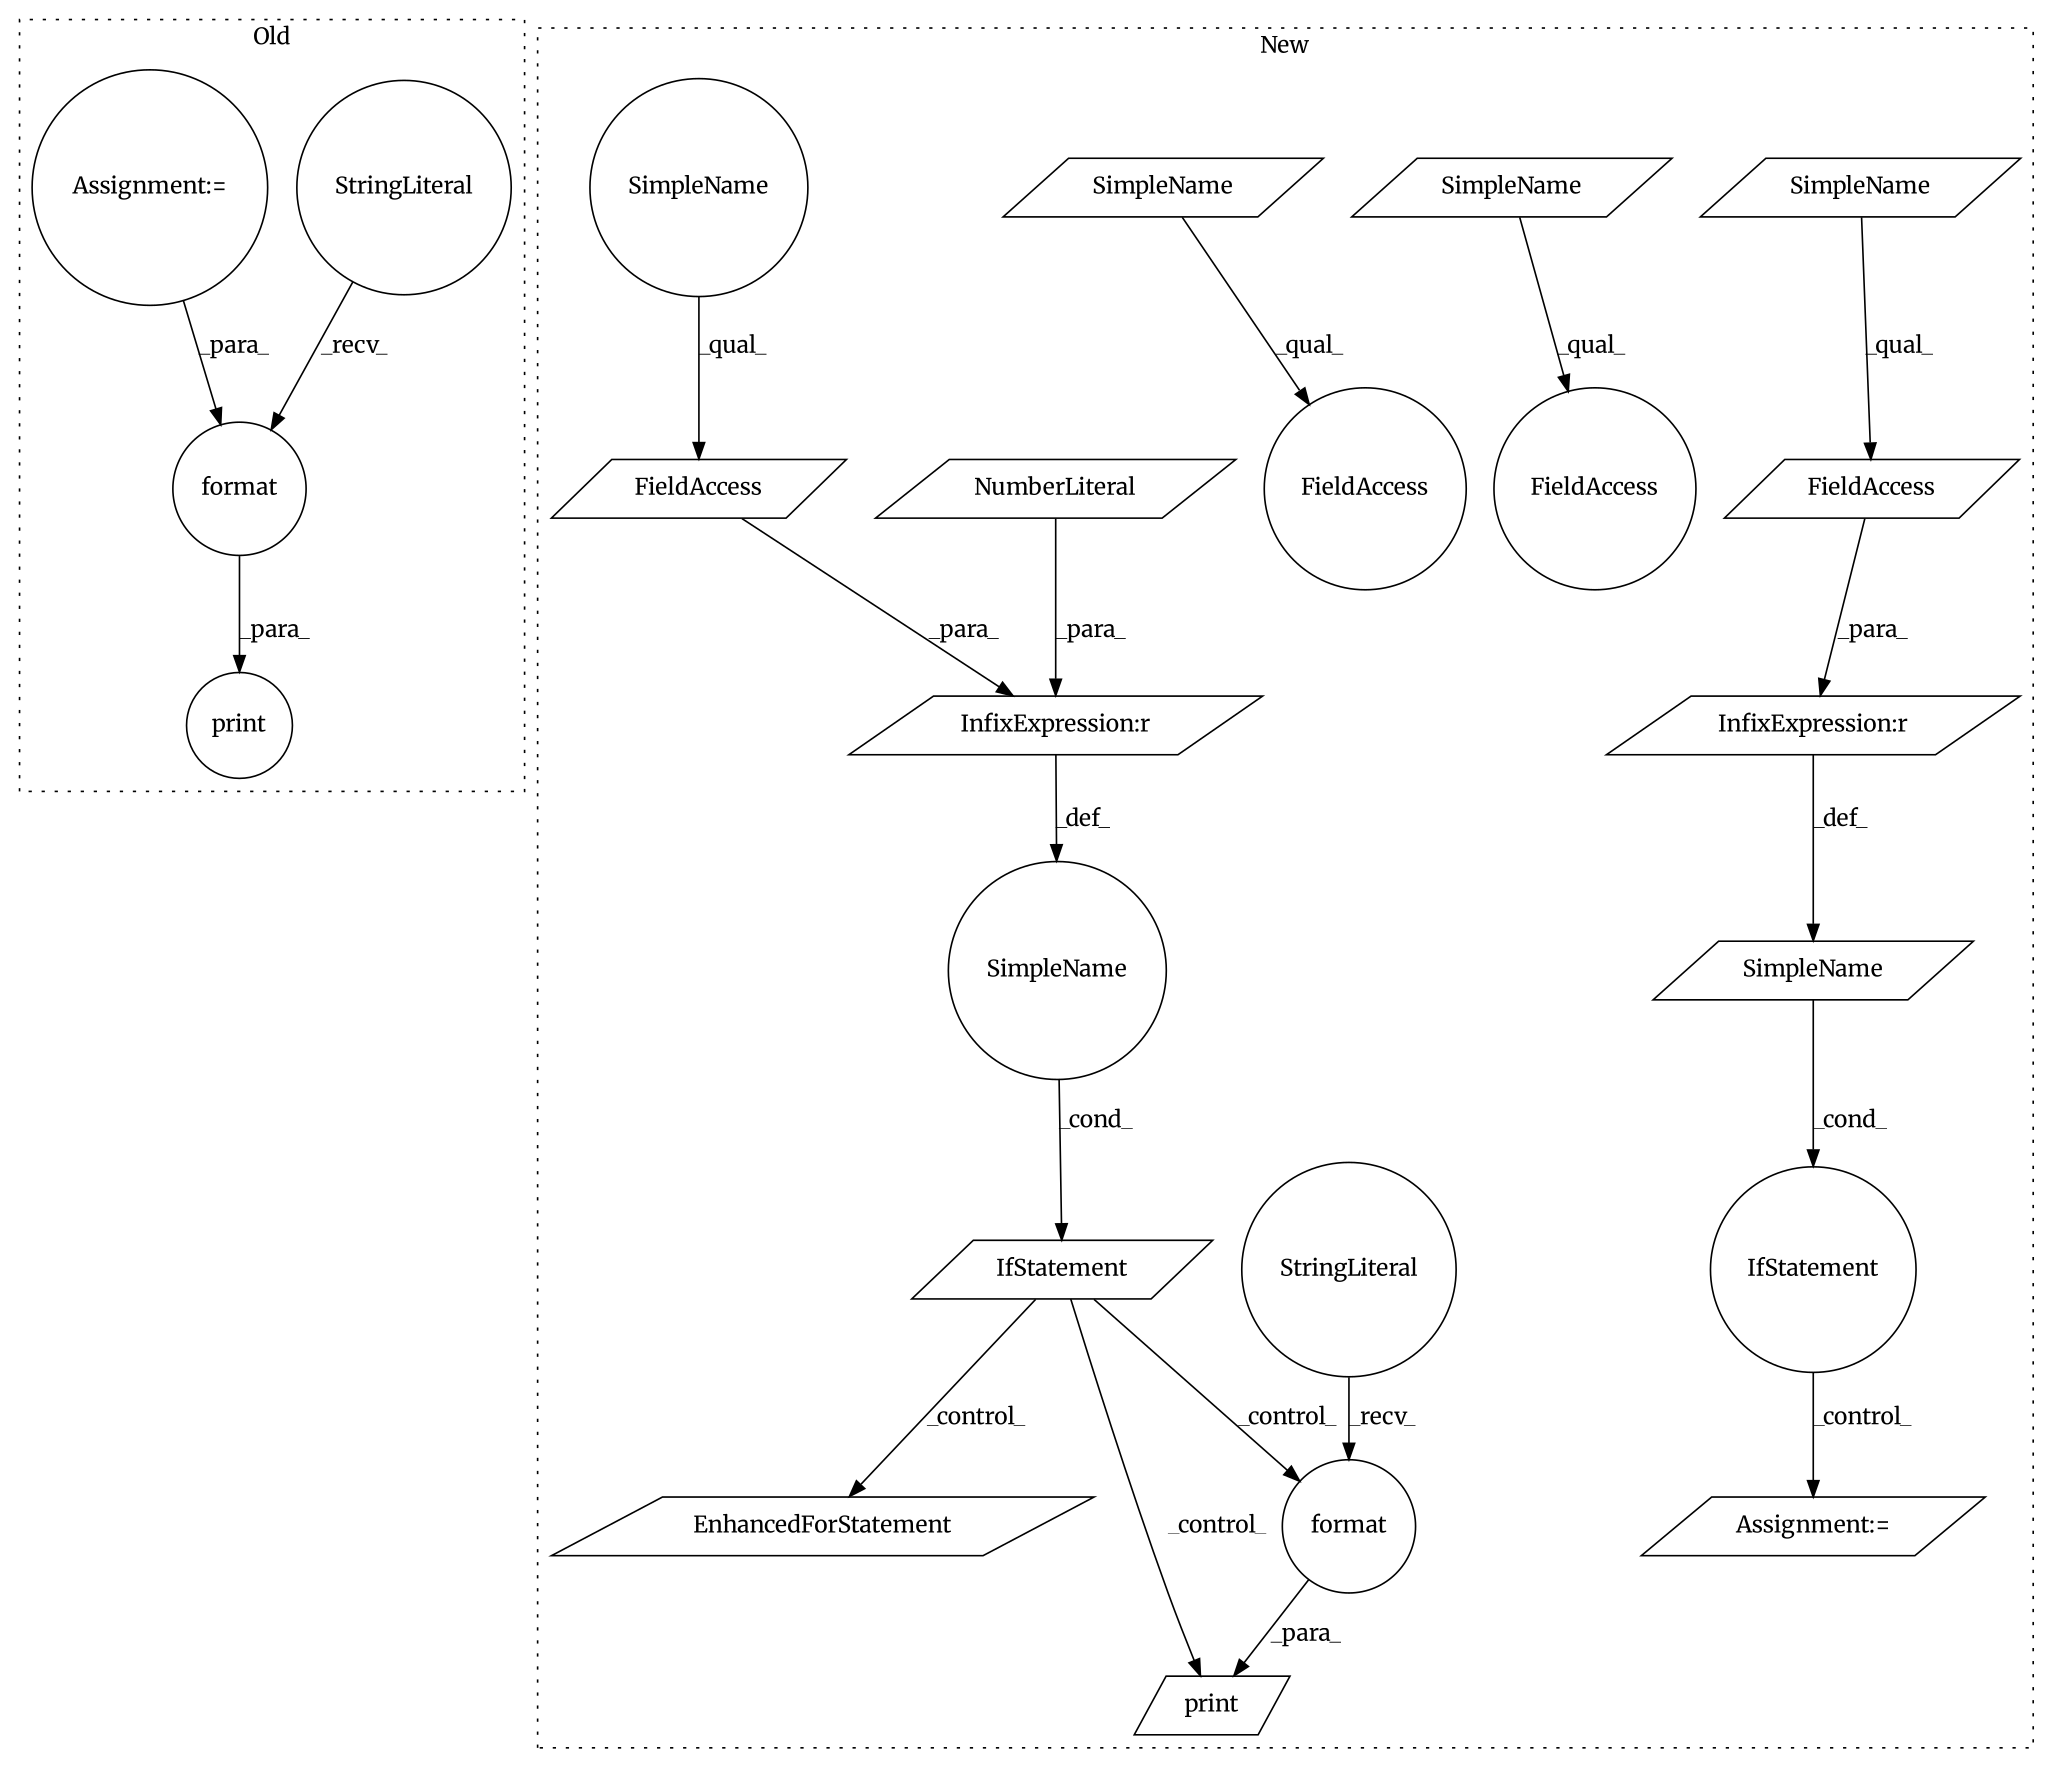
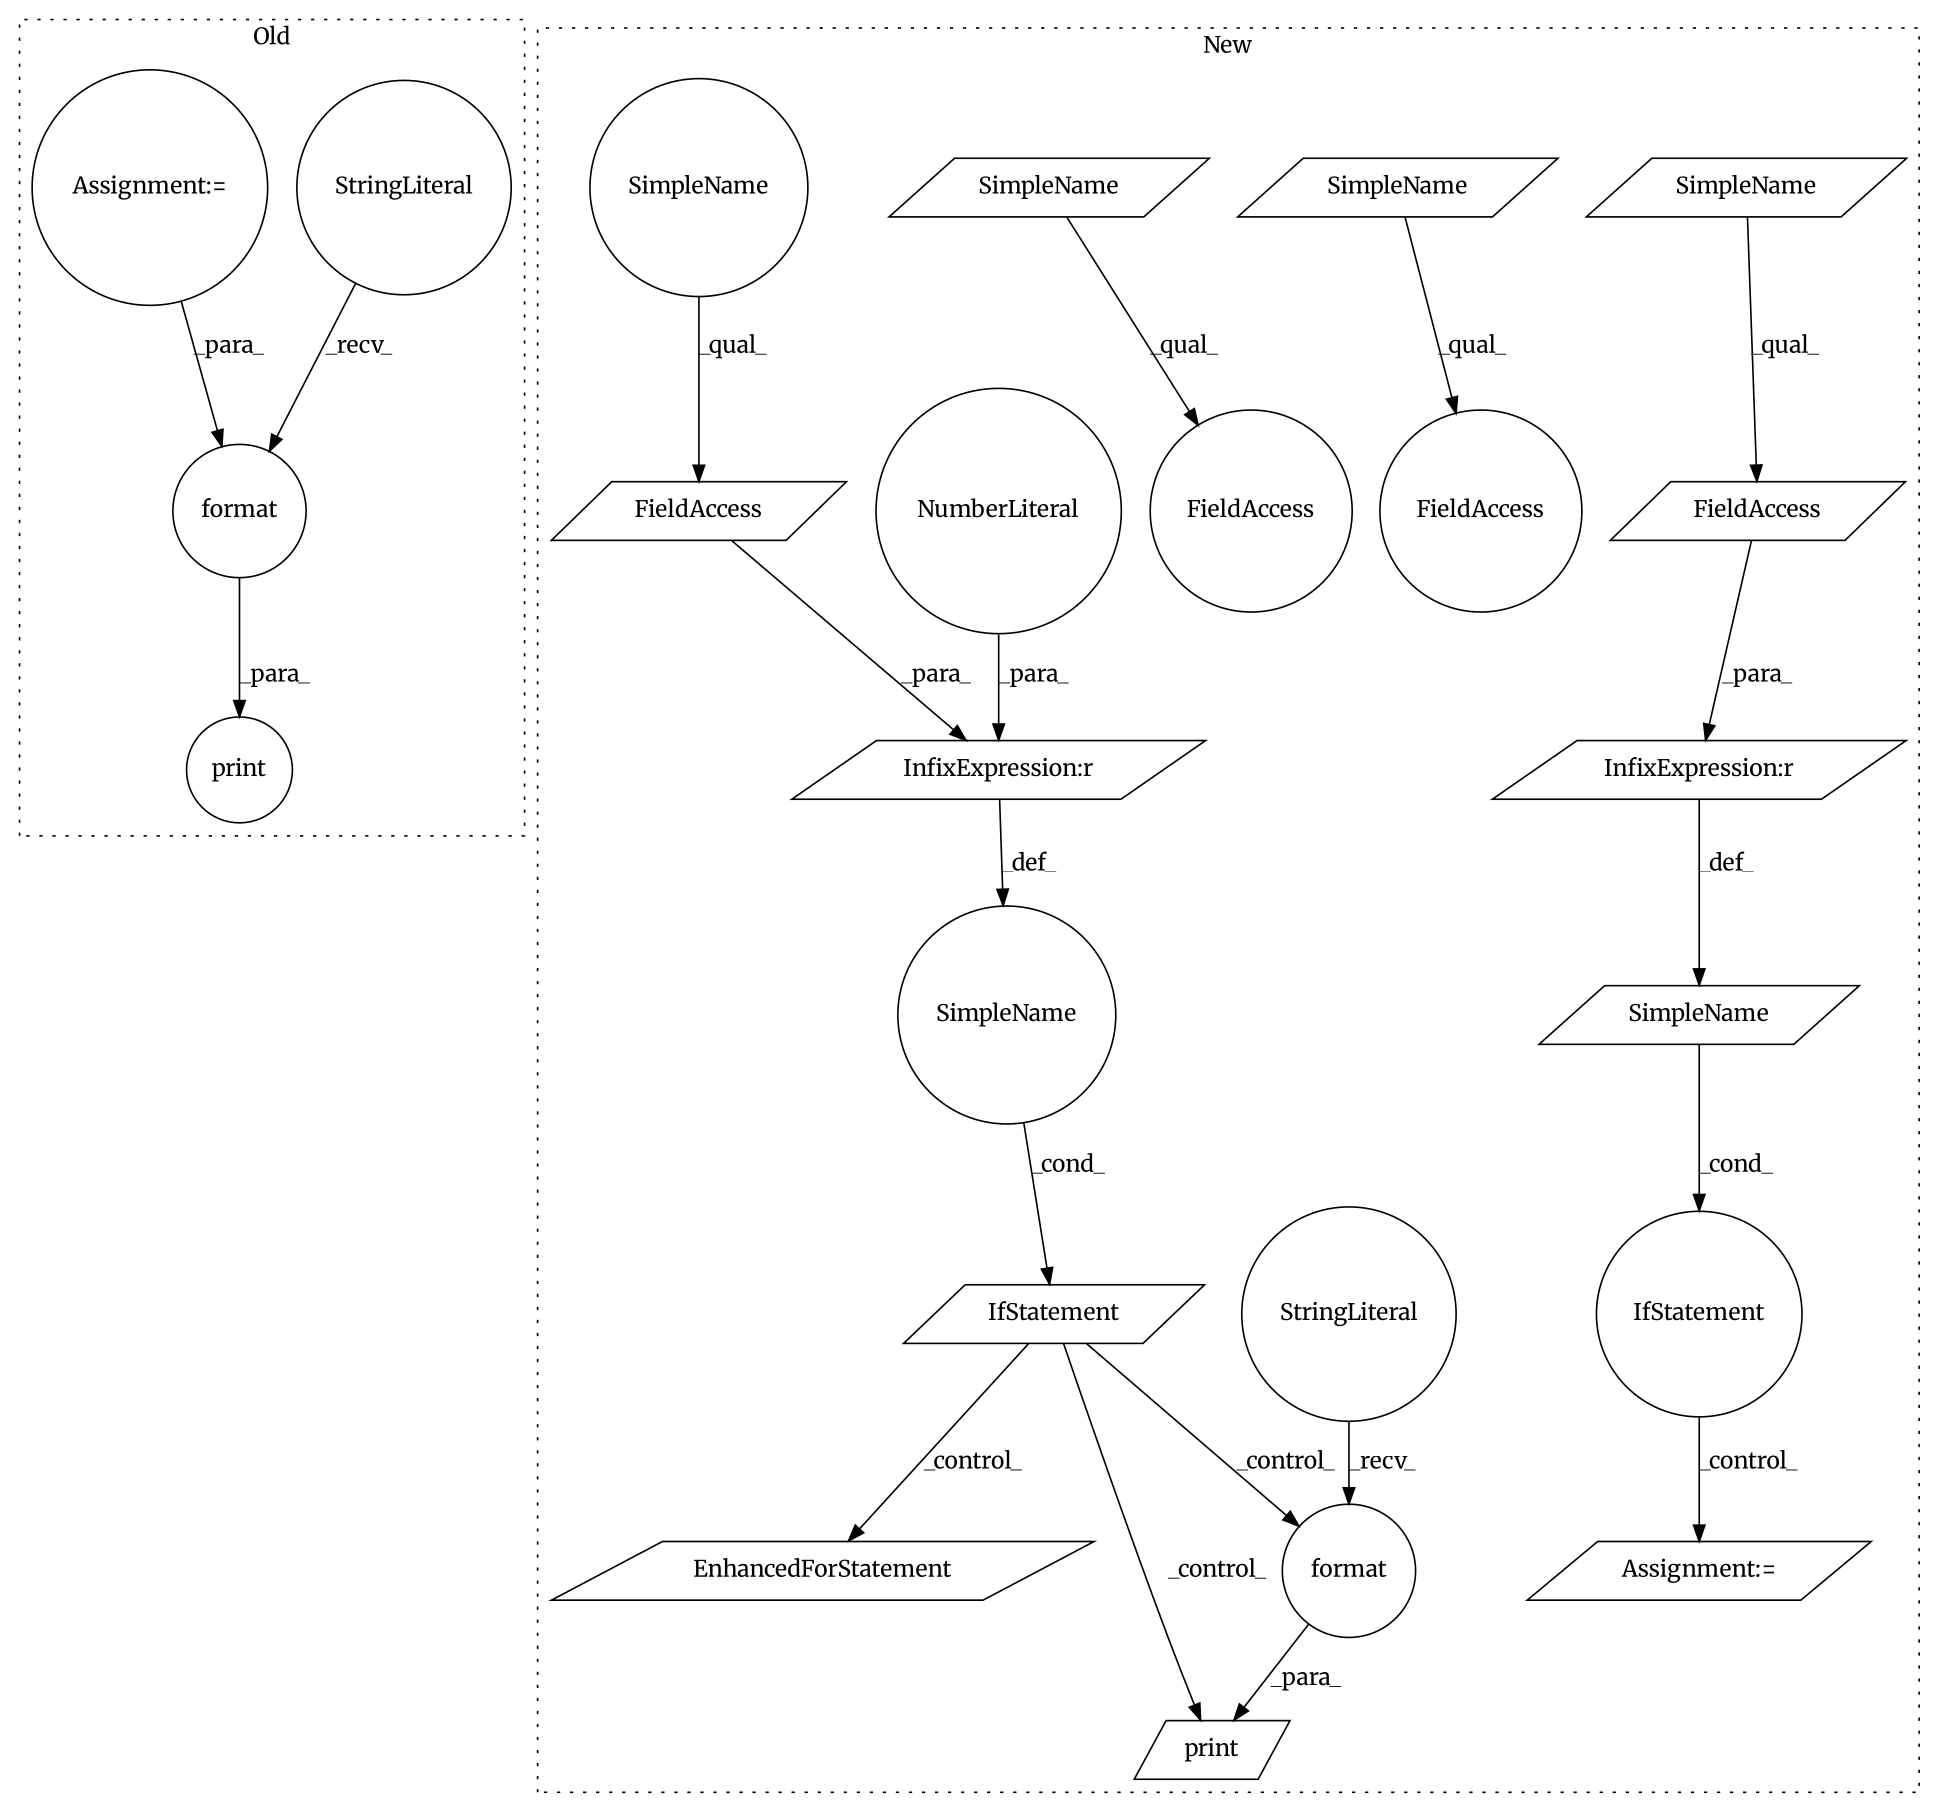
node "NumberLiteral": shape parallelogram -> circle
